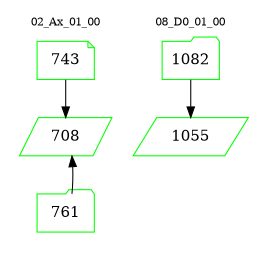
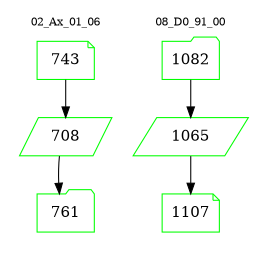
cluster "02_Ax_01_00": label "02_Ax_01_00" -> "02_Ax_01_06"
cluster "08_D0_01_00": label "08_D0_01_00" -> "08_D0_91_00"
node "1055": label "1055" -> "1065"
edge "761" -> "708": reversed
node "1107": added
